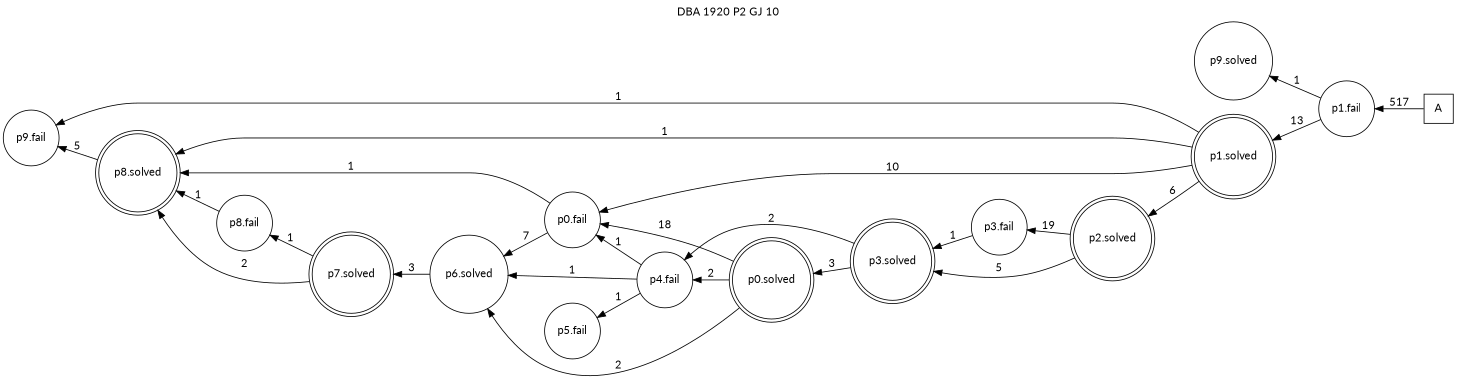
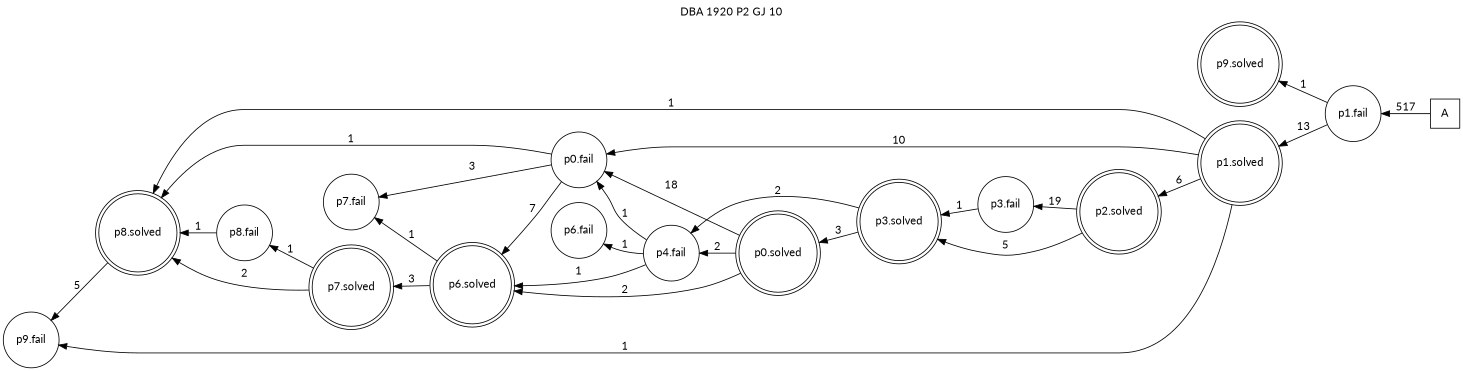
node "p9.solved": shape circle -> doublecircle
node "p7.fail": added
node "p6.solved": shape circle -> doublecircle
node "p5.fail": label "p5.fail" -> "p6.fail"
